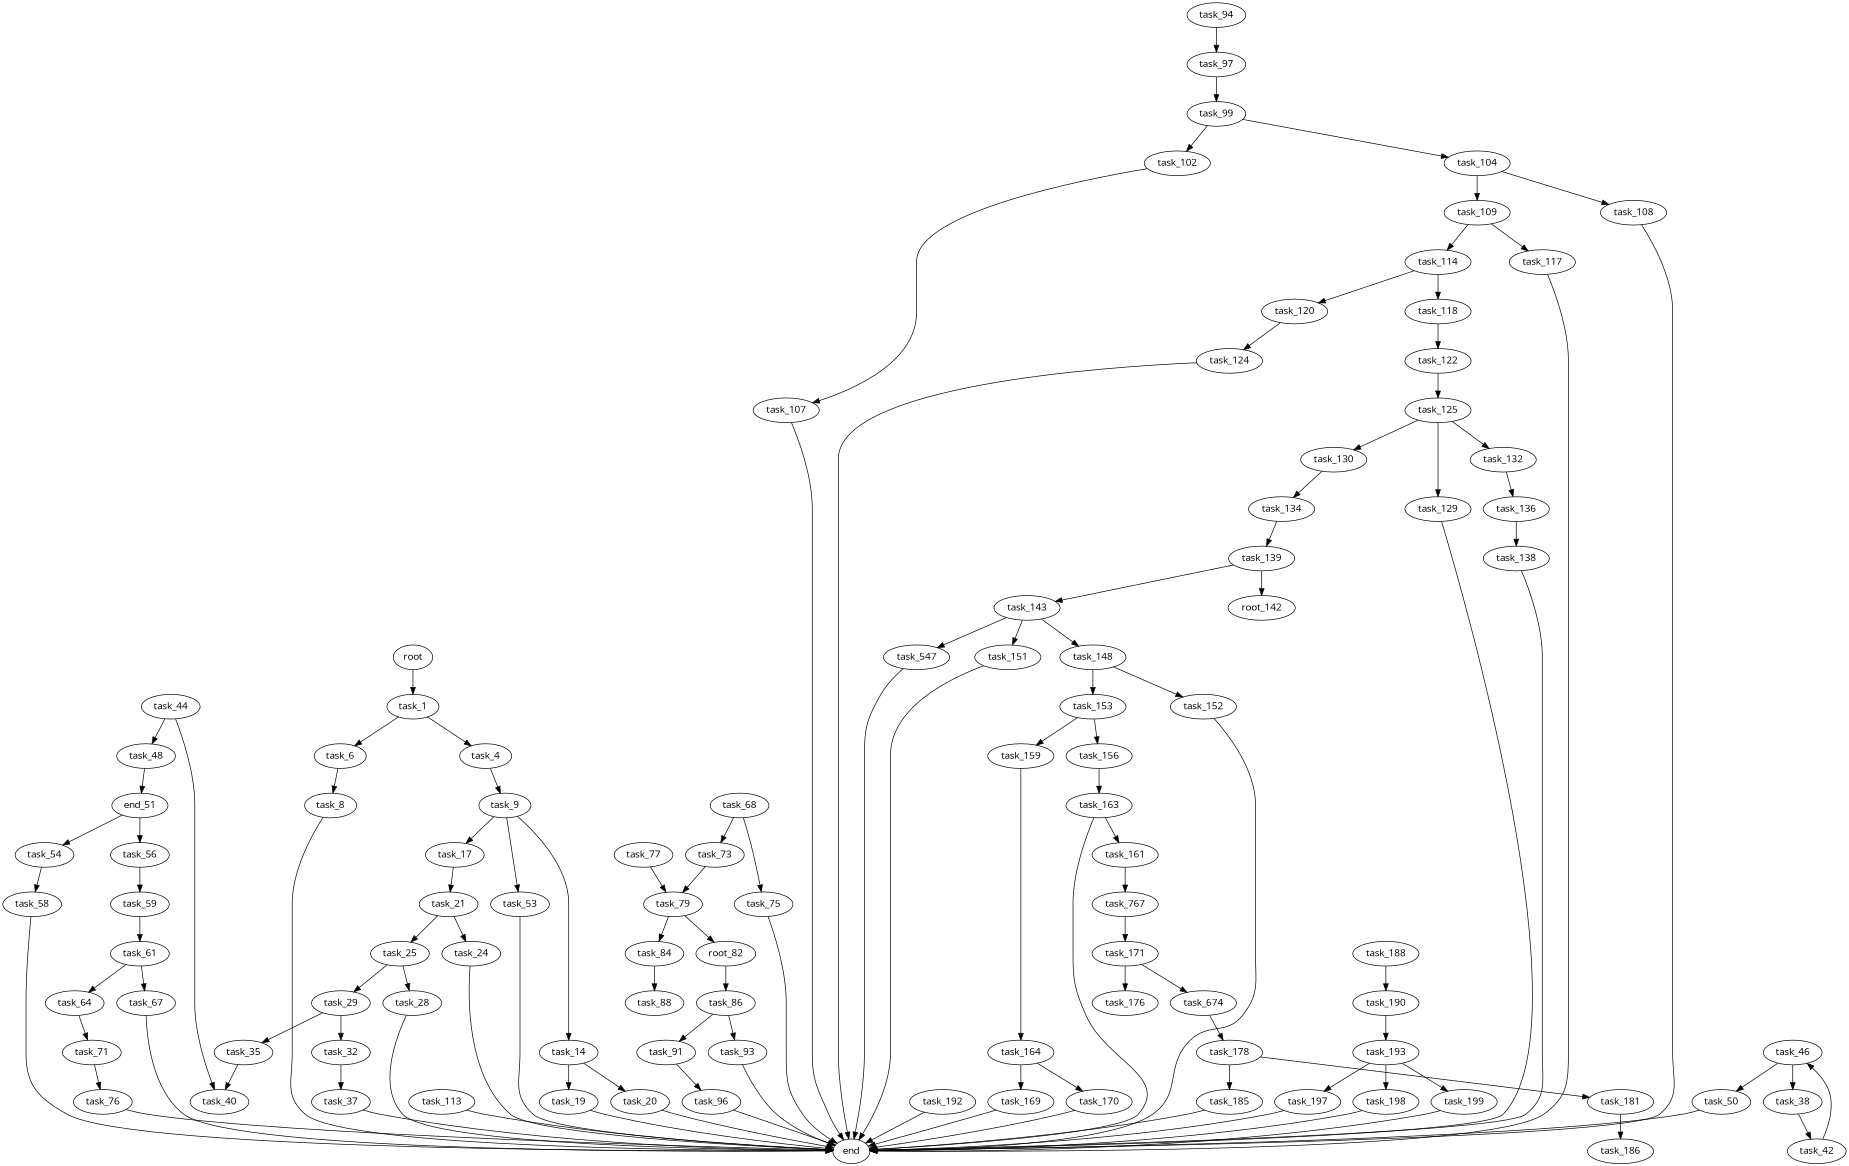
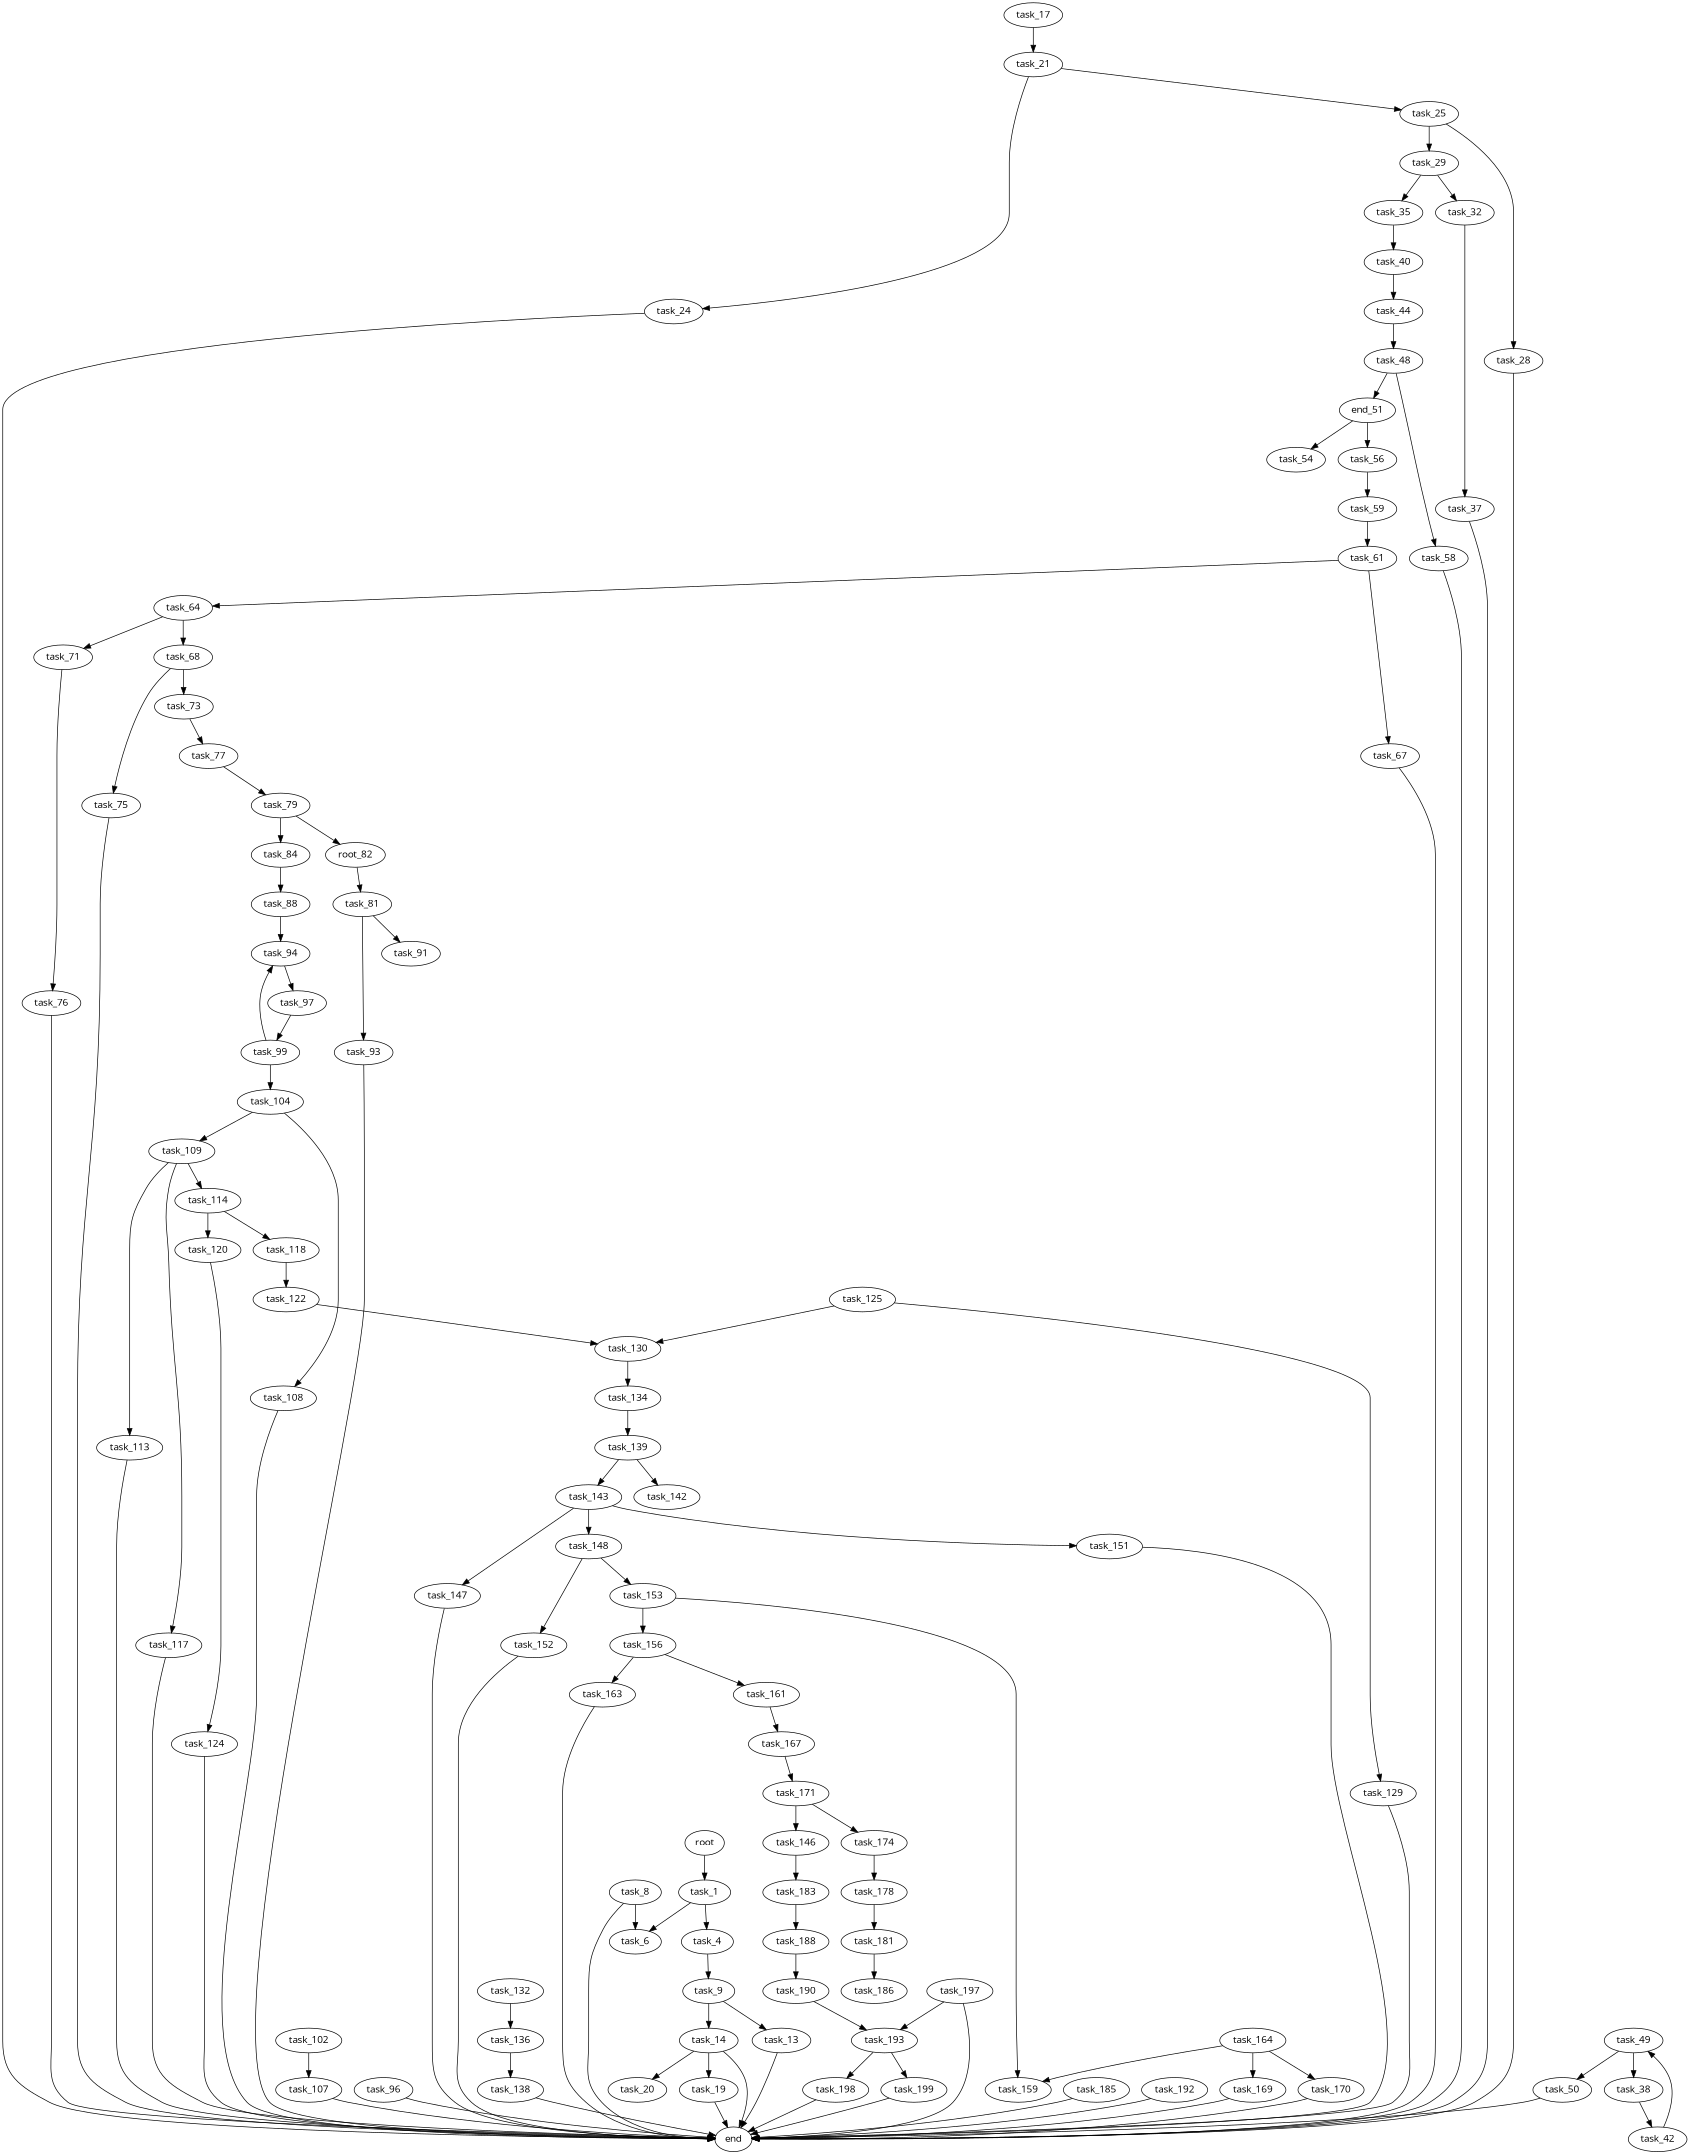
edge "task_99" -> "task_102": now "task_99" -> "task_94"
edge "task_122" -> "task_125": now "task_122" -> "task_130"
edge "task_125" -> "task_132": removed
node "root_142": label "root_142" -> "task_142"
edge "task_64" -> "task_68": added
node "task_547": label "task_547" -> "task_147"
edge "task_6" -> "task_8": reversed
edge "task_163" -> "task_161": now "task_156" -> "task_161"
edge "task_9" -> "task_17": removed
edge "task_54" -> "task_58": now "task_48" -> "task_58"
edge "task_73" -> "task_79": now "task_73" -> "task_77"
edge "task_44" -> "task_40": reversed
edge "task_159" -> "task_164": reversed
node "task_53": label "task_53" -> "task_13"
node "task_767": label "task_767" -> "task_167"
edge "task_88" -> "task_94": added
node "task_86": label "task_86" -> "task_81"
node "task_176": label "task_176" -> "task_146"
node "task_674": label "task_674" -> "task_174"
node "task_46": label "task_46" -> "task_49"
edge "task_178" -> "task_185": removed
edge "task_91" -> "task_96": removed
edge "task_193" -> "task_197": reversed
edge "task_20" -> "end": now "task_14" -> "end"
edge "task_109" -> "task_113": added
node "task_183": added
